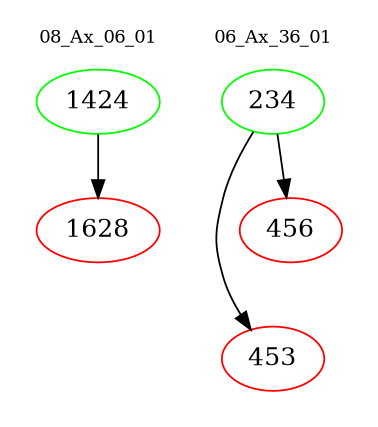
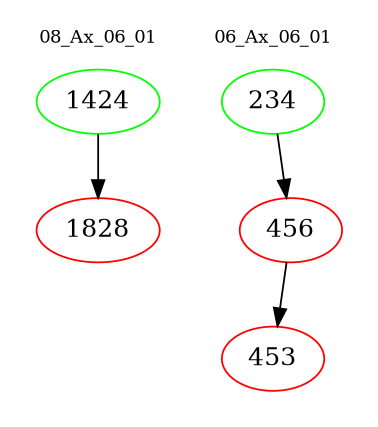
cluster "06_Ax_36_01": label "06_Ax_36_01" -> "06_Ax_06_01"
edge "234" -> "453": now "456" -> "453"
node "1628": label "1628" -> "1828"
